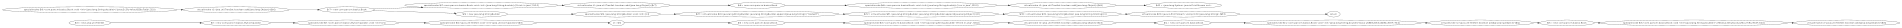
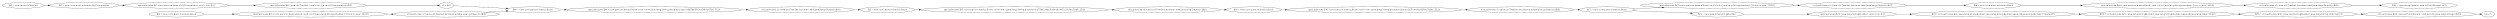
node "$r6 = new com.pancm.basics.Book": added
edge "r2 = $r0" -> "$r3 = new com.pancm.basics.Book": now "r2 = $r0" -> "$r4 = new com.pancm.basics.Book"
